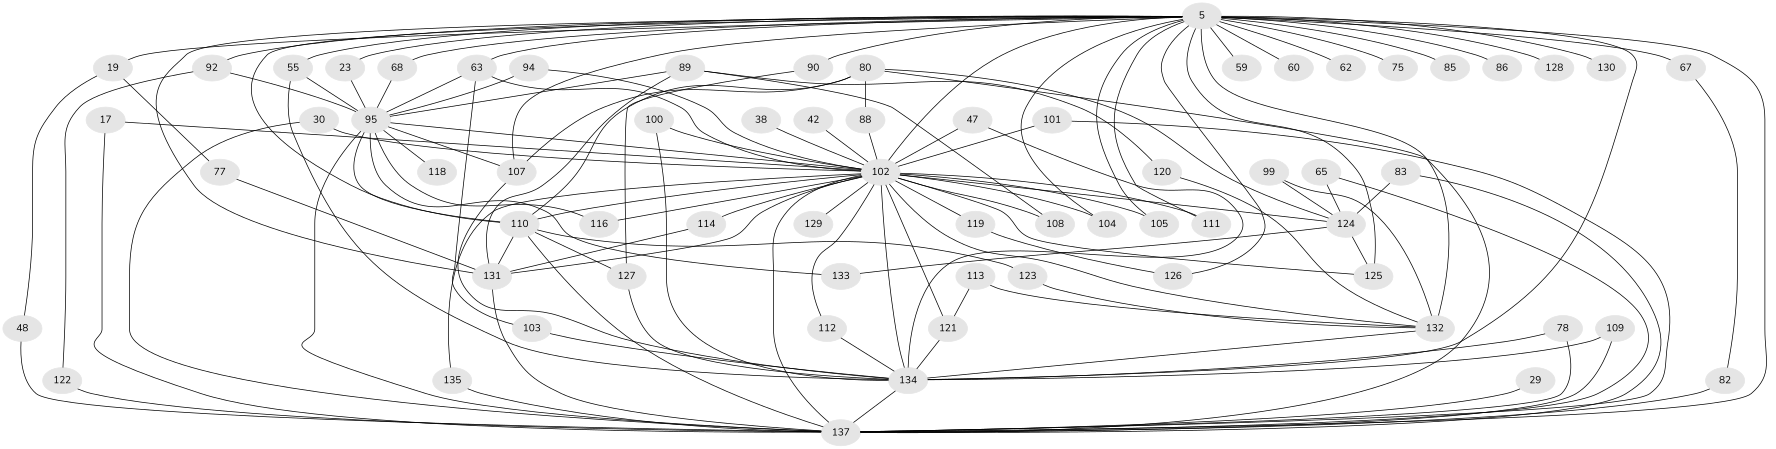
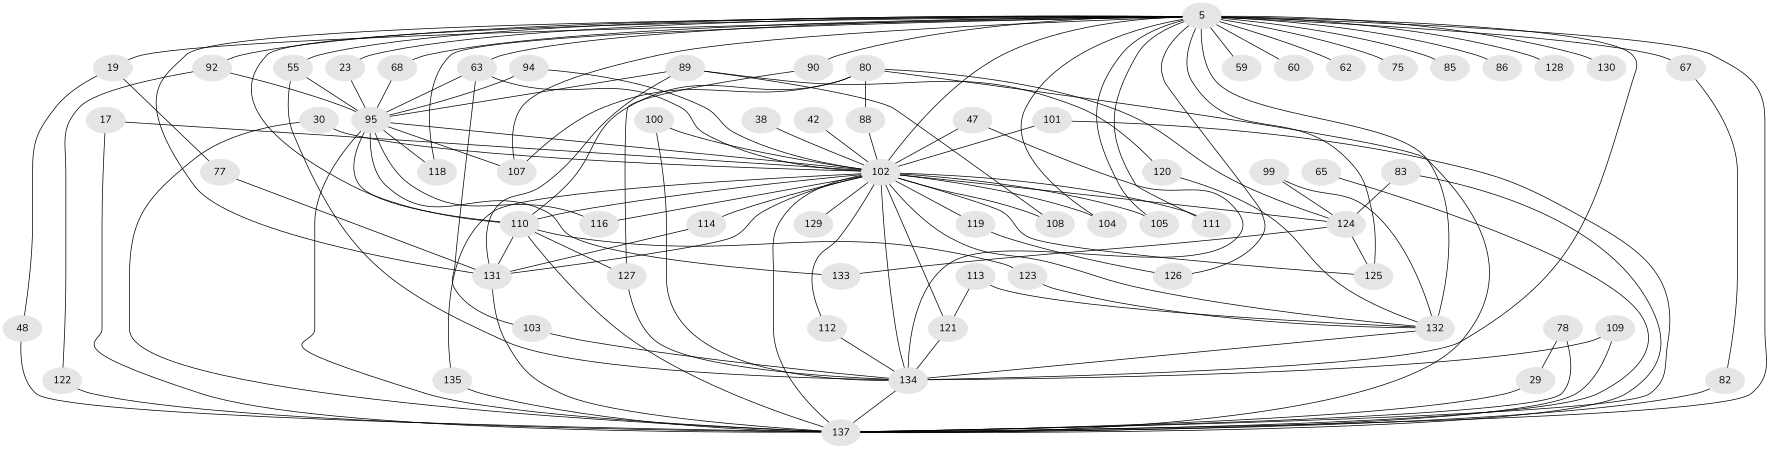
edge "5" -- "118": added
edge "65" -- "124": removed
edge "107" -- "134": removed
edge "78" -- "134": now "78" -- "29"
